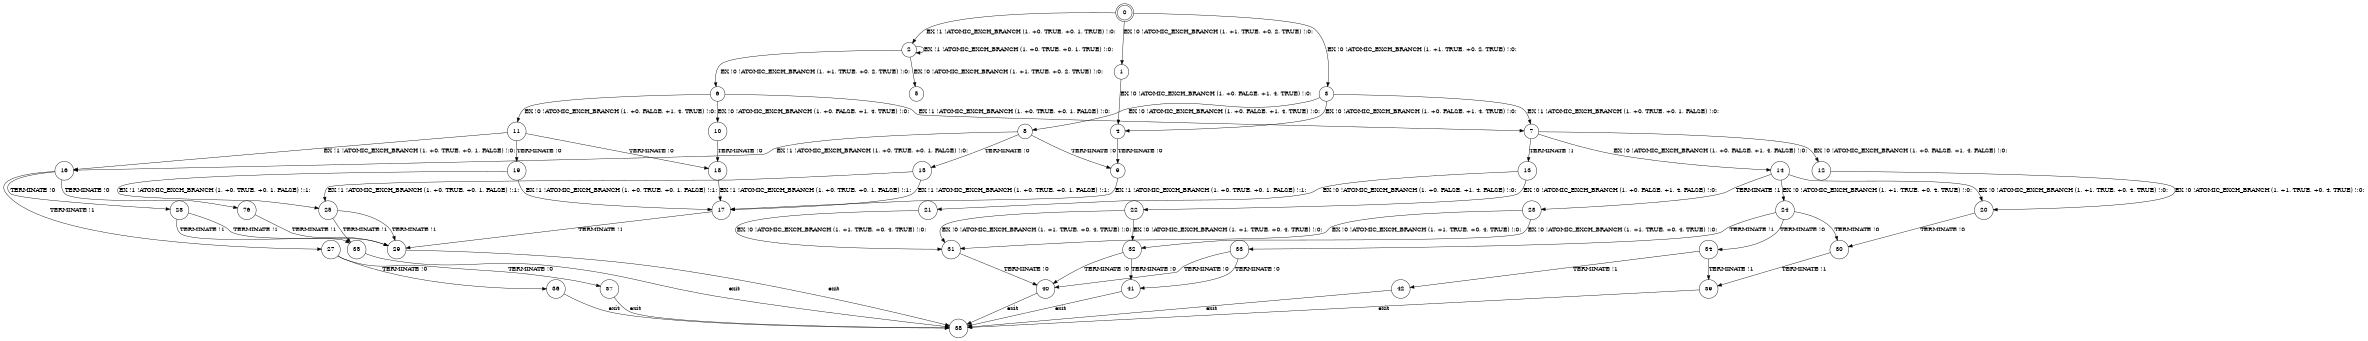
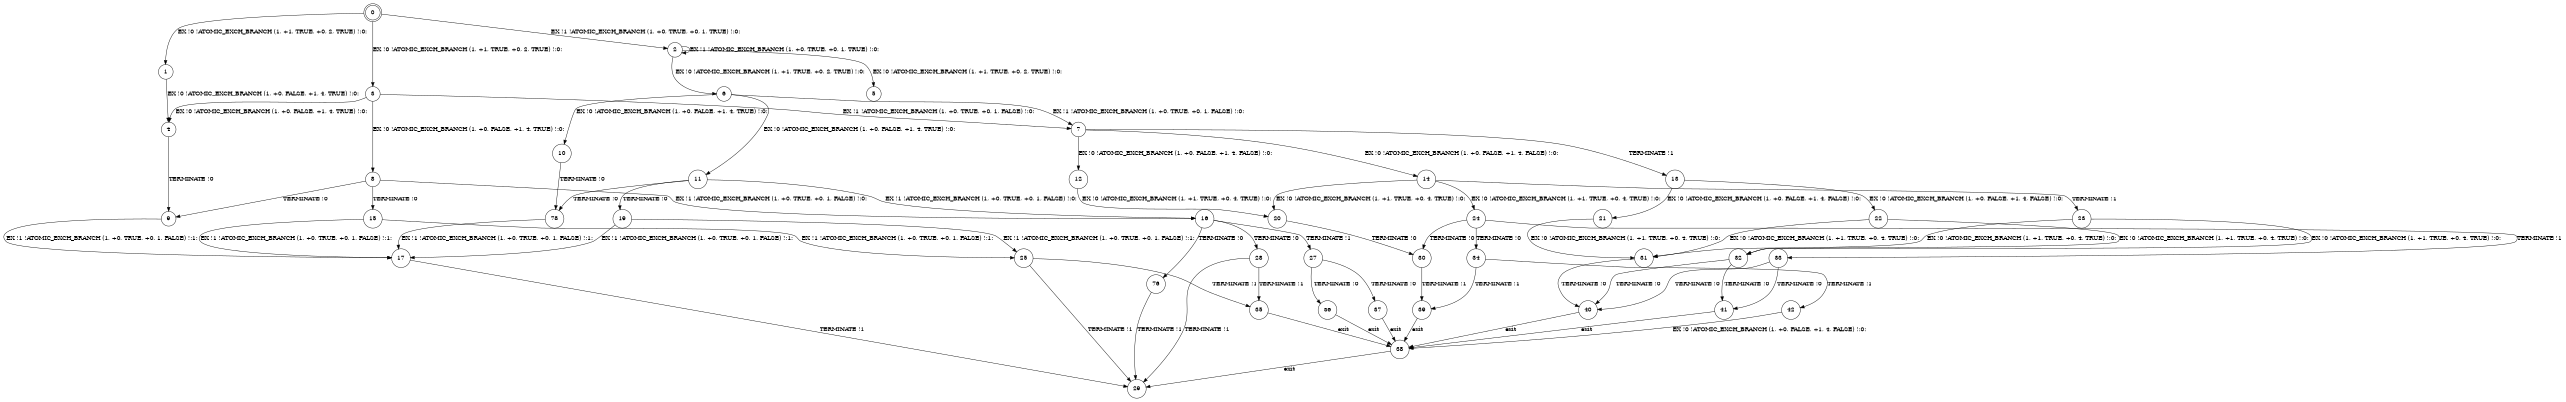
node "18": label "18" -> "78"
edge "29" -> "38": reversed
edge "42" -> "38": label "exit" -> "EX !0 !ATOMIC_EXCH_BRANCH (1, +0, FALSE, +1, 4, FALSE) !:0:"
